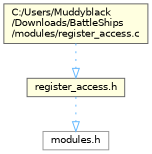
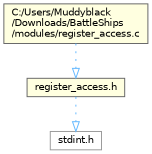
node "modules.h": label "modules.h" -> "stdint.h"
